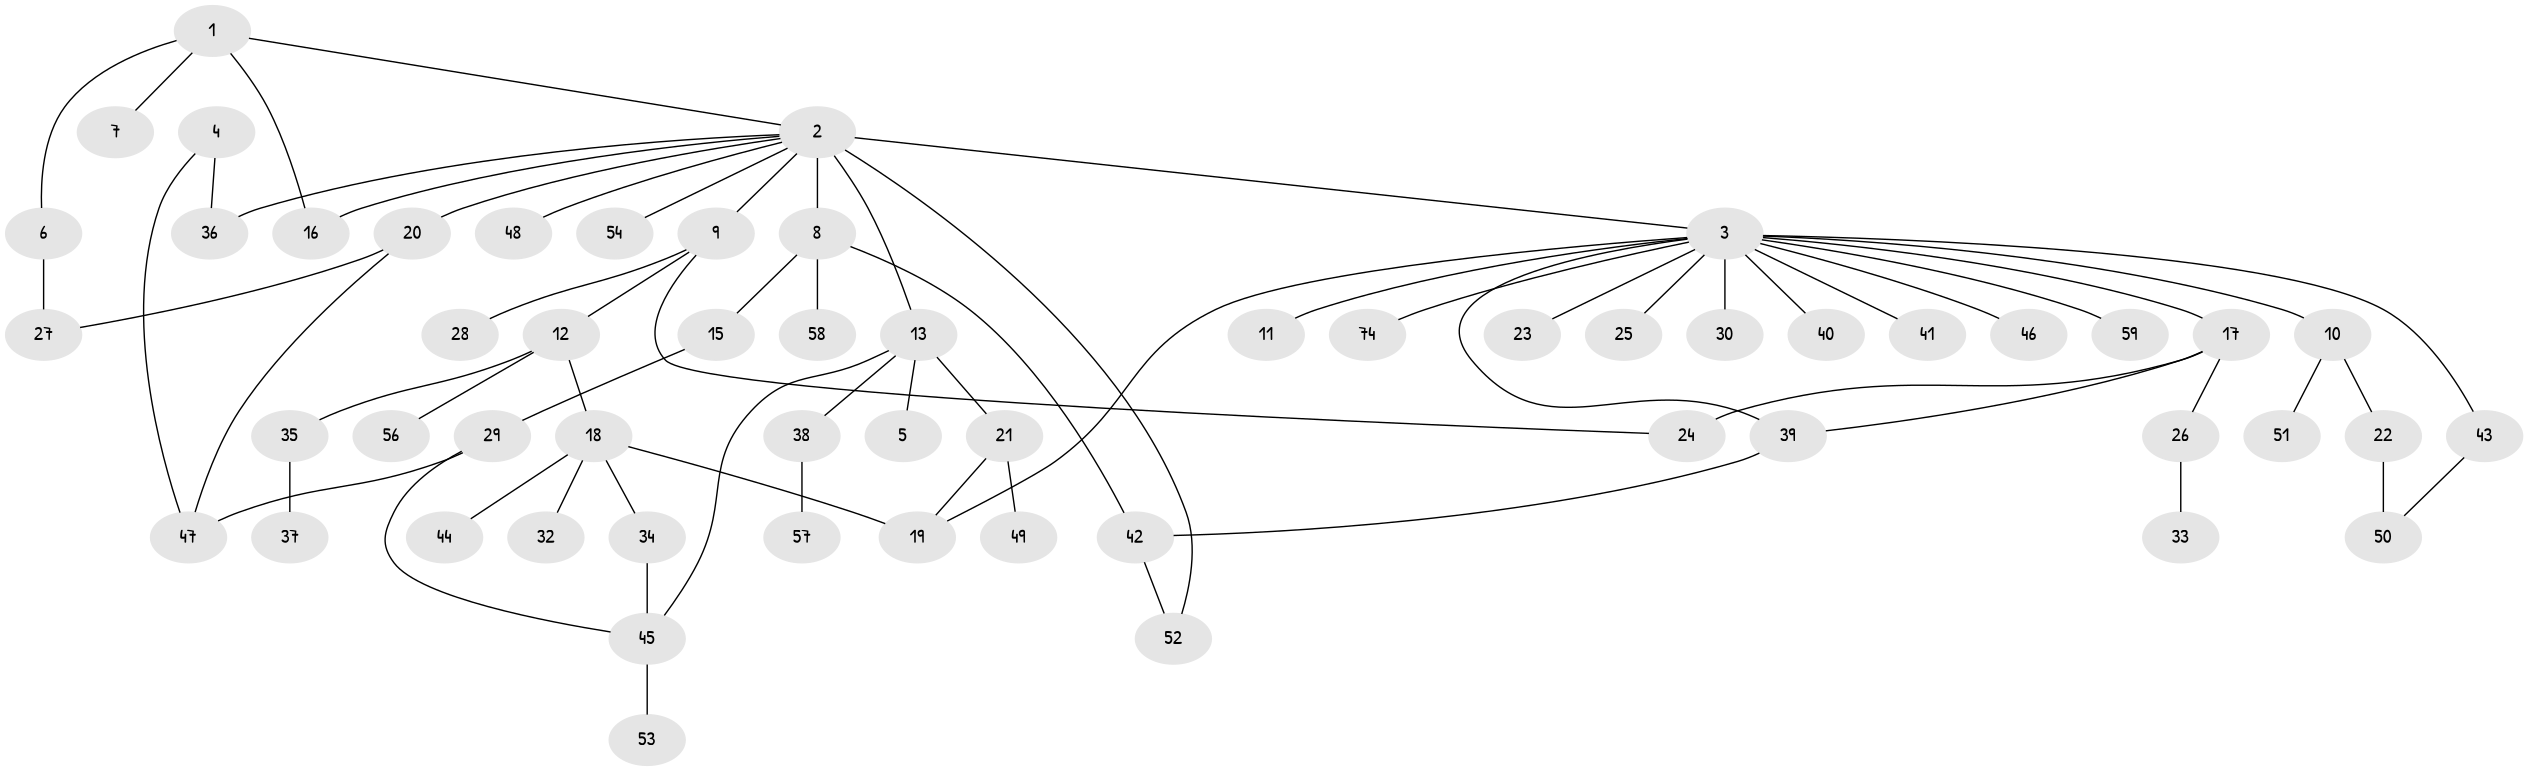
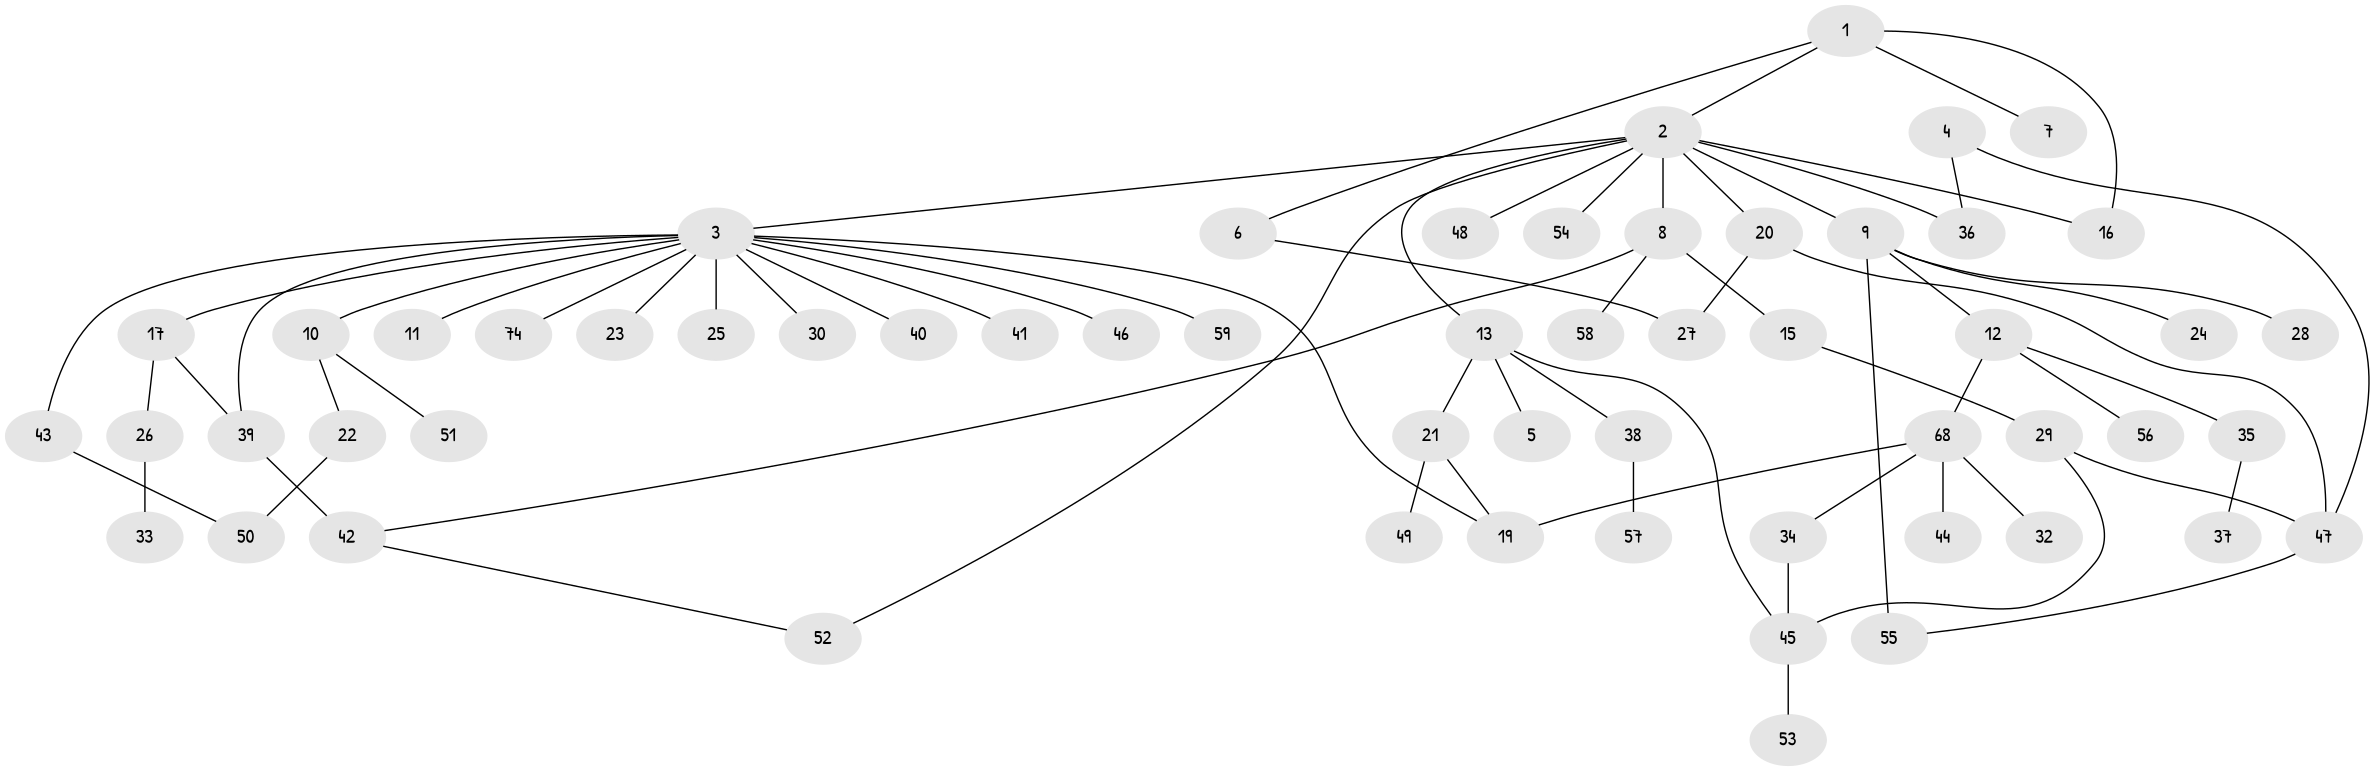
edge "17" -- "24": removed
node "18": label "18" -> "68"
node "55": added
